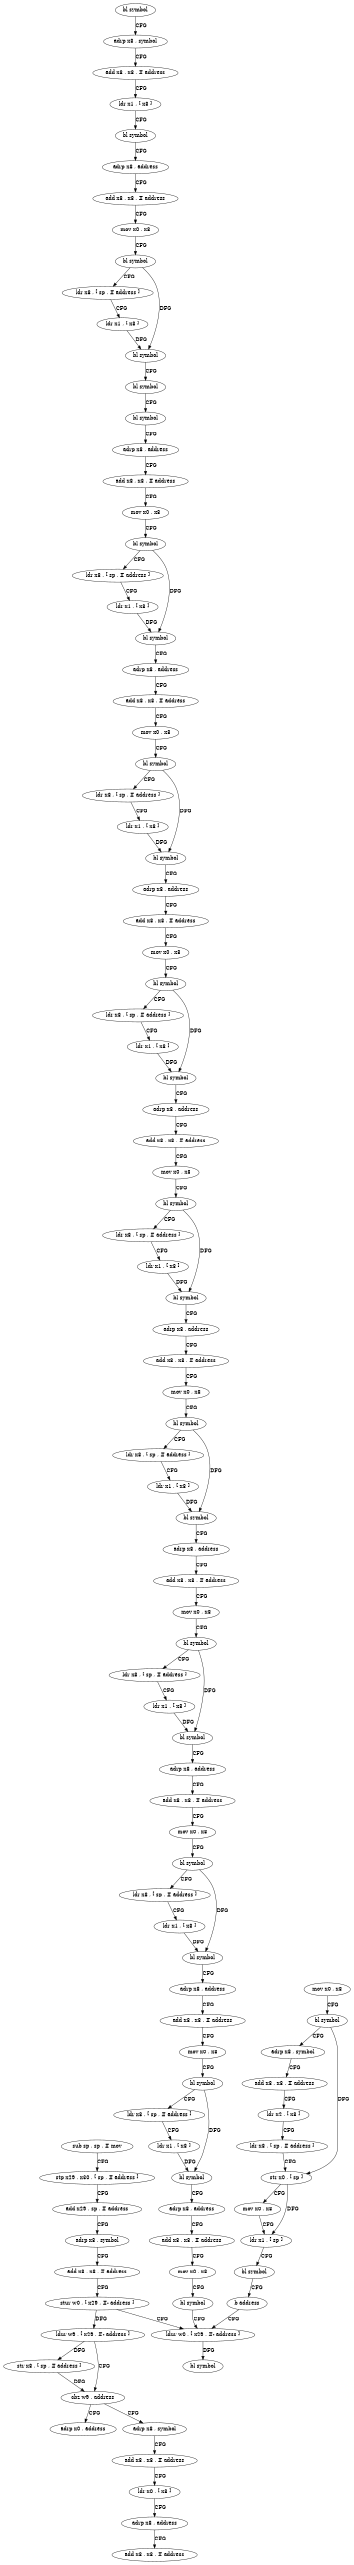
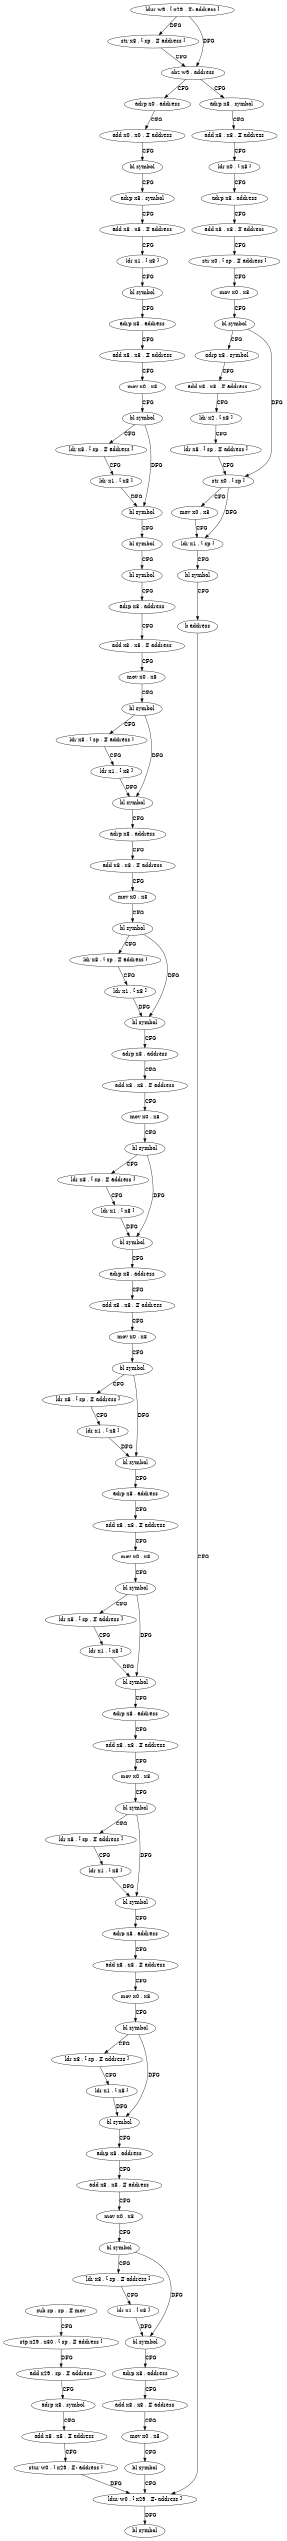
node "add x0 , x0 , # address": added
node "str x0 , [ sp , # address ]": added
edge "stp x29 , x30 , [ sp , # address ]" -> "add x29 , sp , # address": label "CFG" -> "DFG"
edge "stur w0 , [ x29 , #- address ]" -> "ldur w9 , [ x29 , #- address ]": removed, label "DFG"
edge "stur w0 , [ x29 , #- address ]" -> "ldur w0 , [ x29 , #- address ]": label "CFG" -> "DFG"
edge "ldur w9 , [ x29 , #- address ]" -> "cbz w9 , address": label "CFG" -> "DFG"
edge "str x8 , [ sp , # address ]" -> "cbz w9 , address": label "DFG" -> "CFG"
